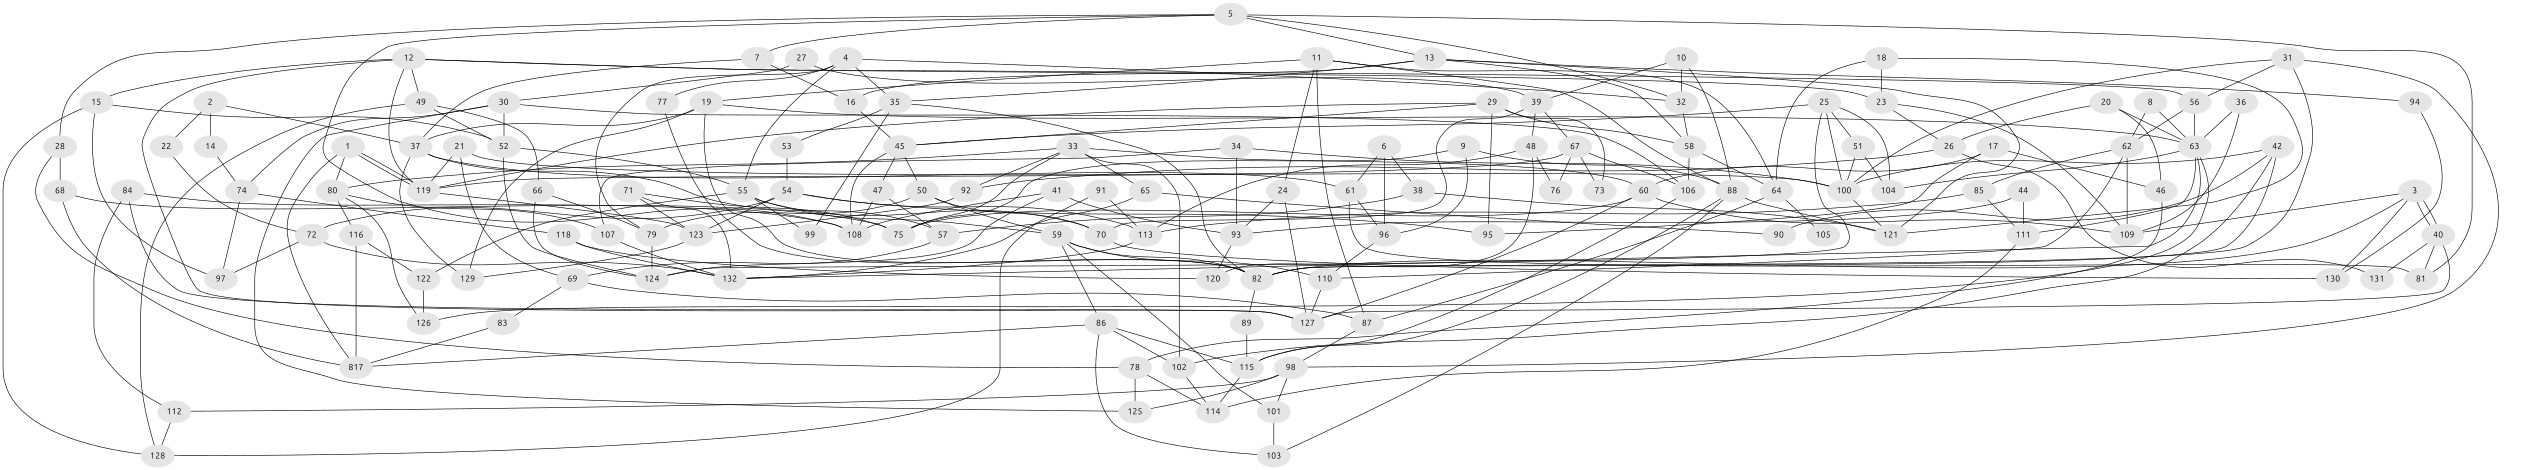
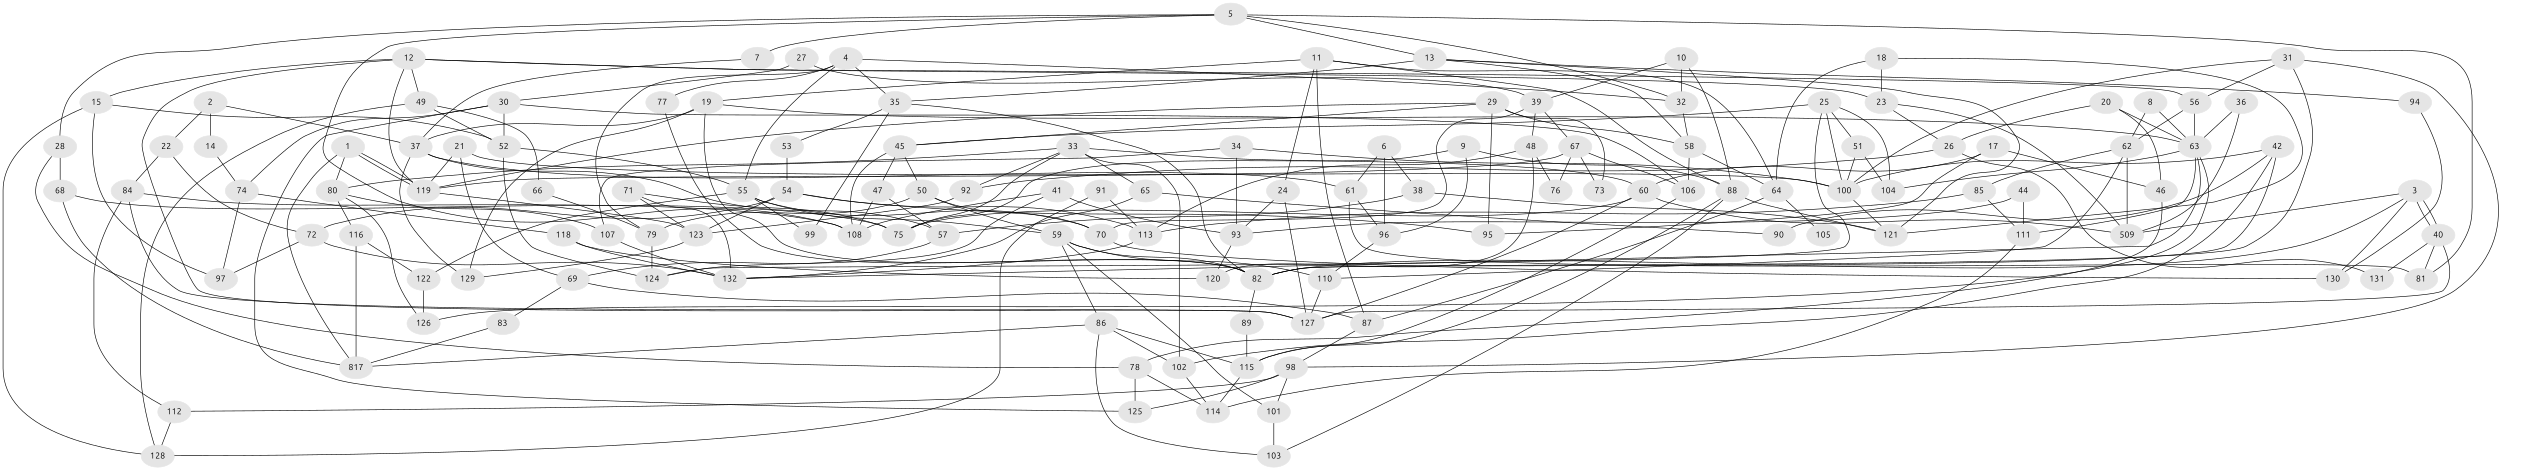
node "16": removed
edge "22" -- "84": added
node "109": label "109" -> "509"
edge "66" -- "124": removed
